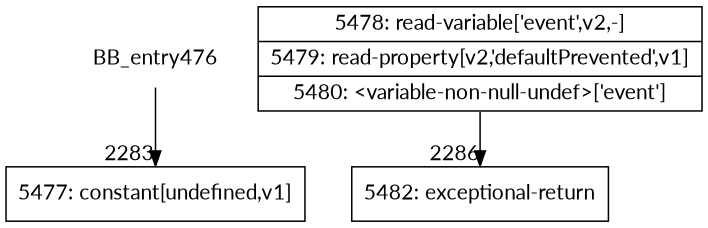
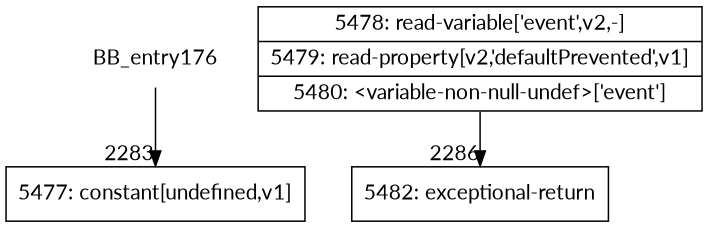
node "BB_entry476": label "BB_entry476" -> "BB_entry176"
